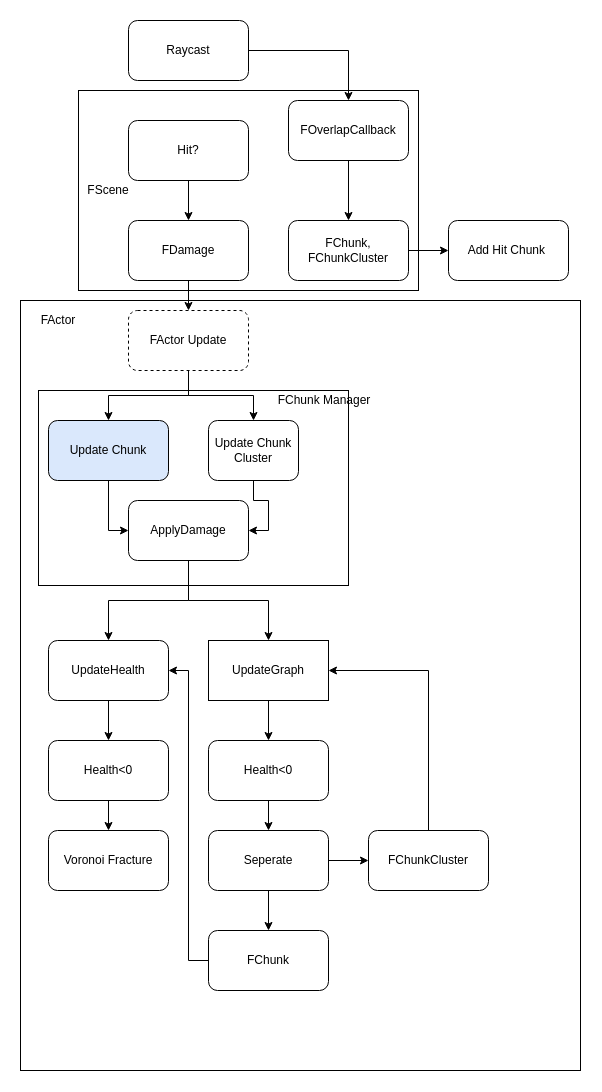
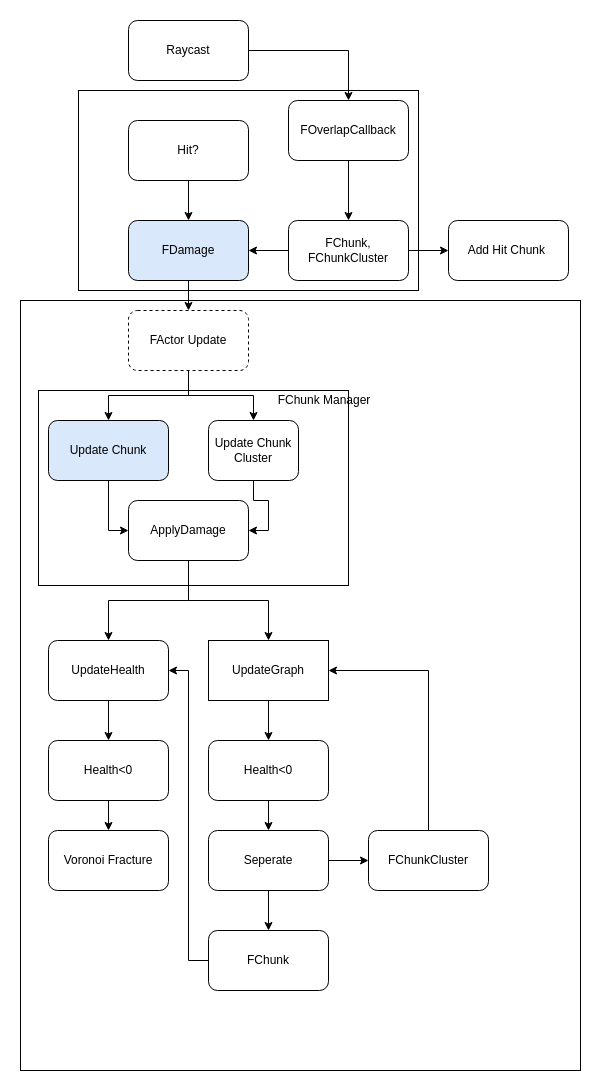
node "FScene": removed
node "FDamage": fillcolor #ffffff -> #dae8fc
edge "FChunk, FChunkCluster" -> "FDamage": added
node "FActor": removed
